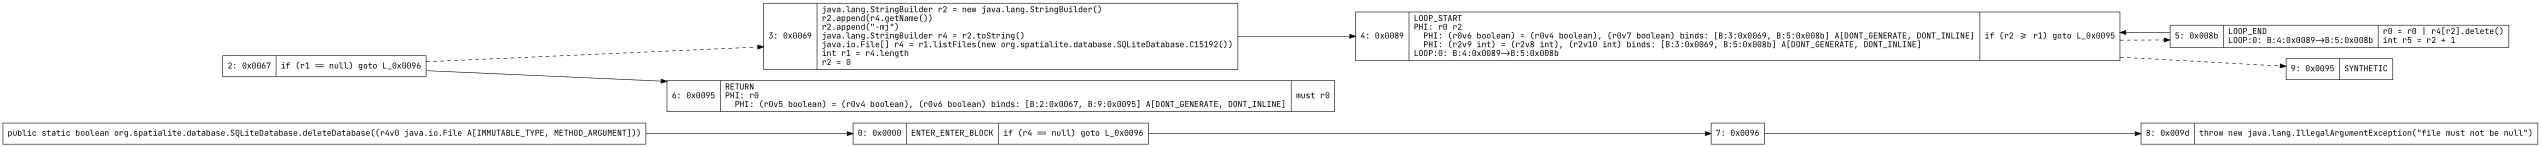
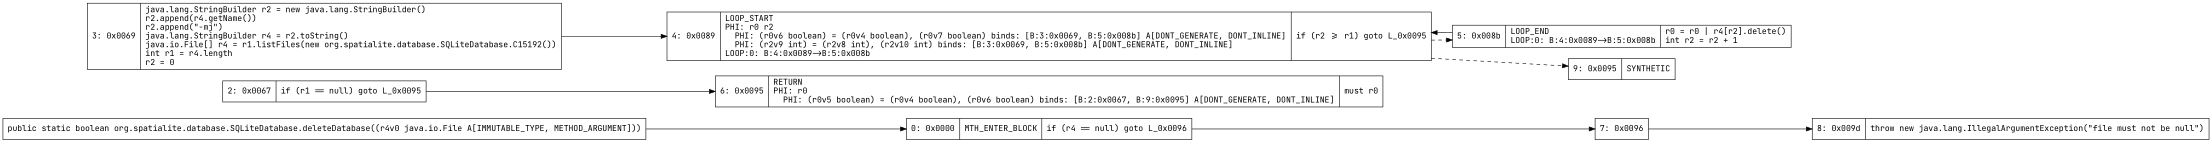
node "5: 0x008b": text "int r5 = r2 + 1" -> "int r2 = r2 + 1"
edge "2: 0x0067" -> "3: 0x0069": removed
node "2: 0x0067": text "if (r1 == null) goto L_0x0096" -> "if (r1 == null) goto L_0x0095"
node "0: 0x0000": text "ENTER_ENTER_BLOCK" -> "MTH_ENTER_BLOCK"
